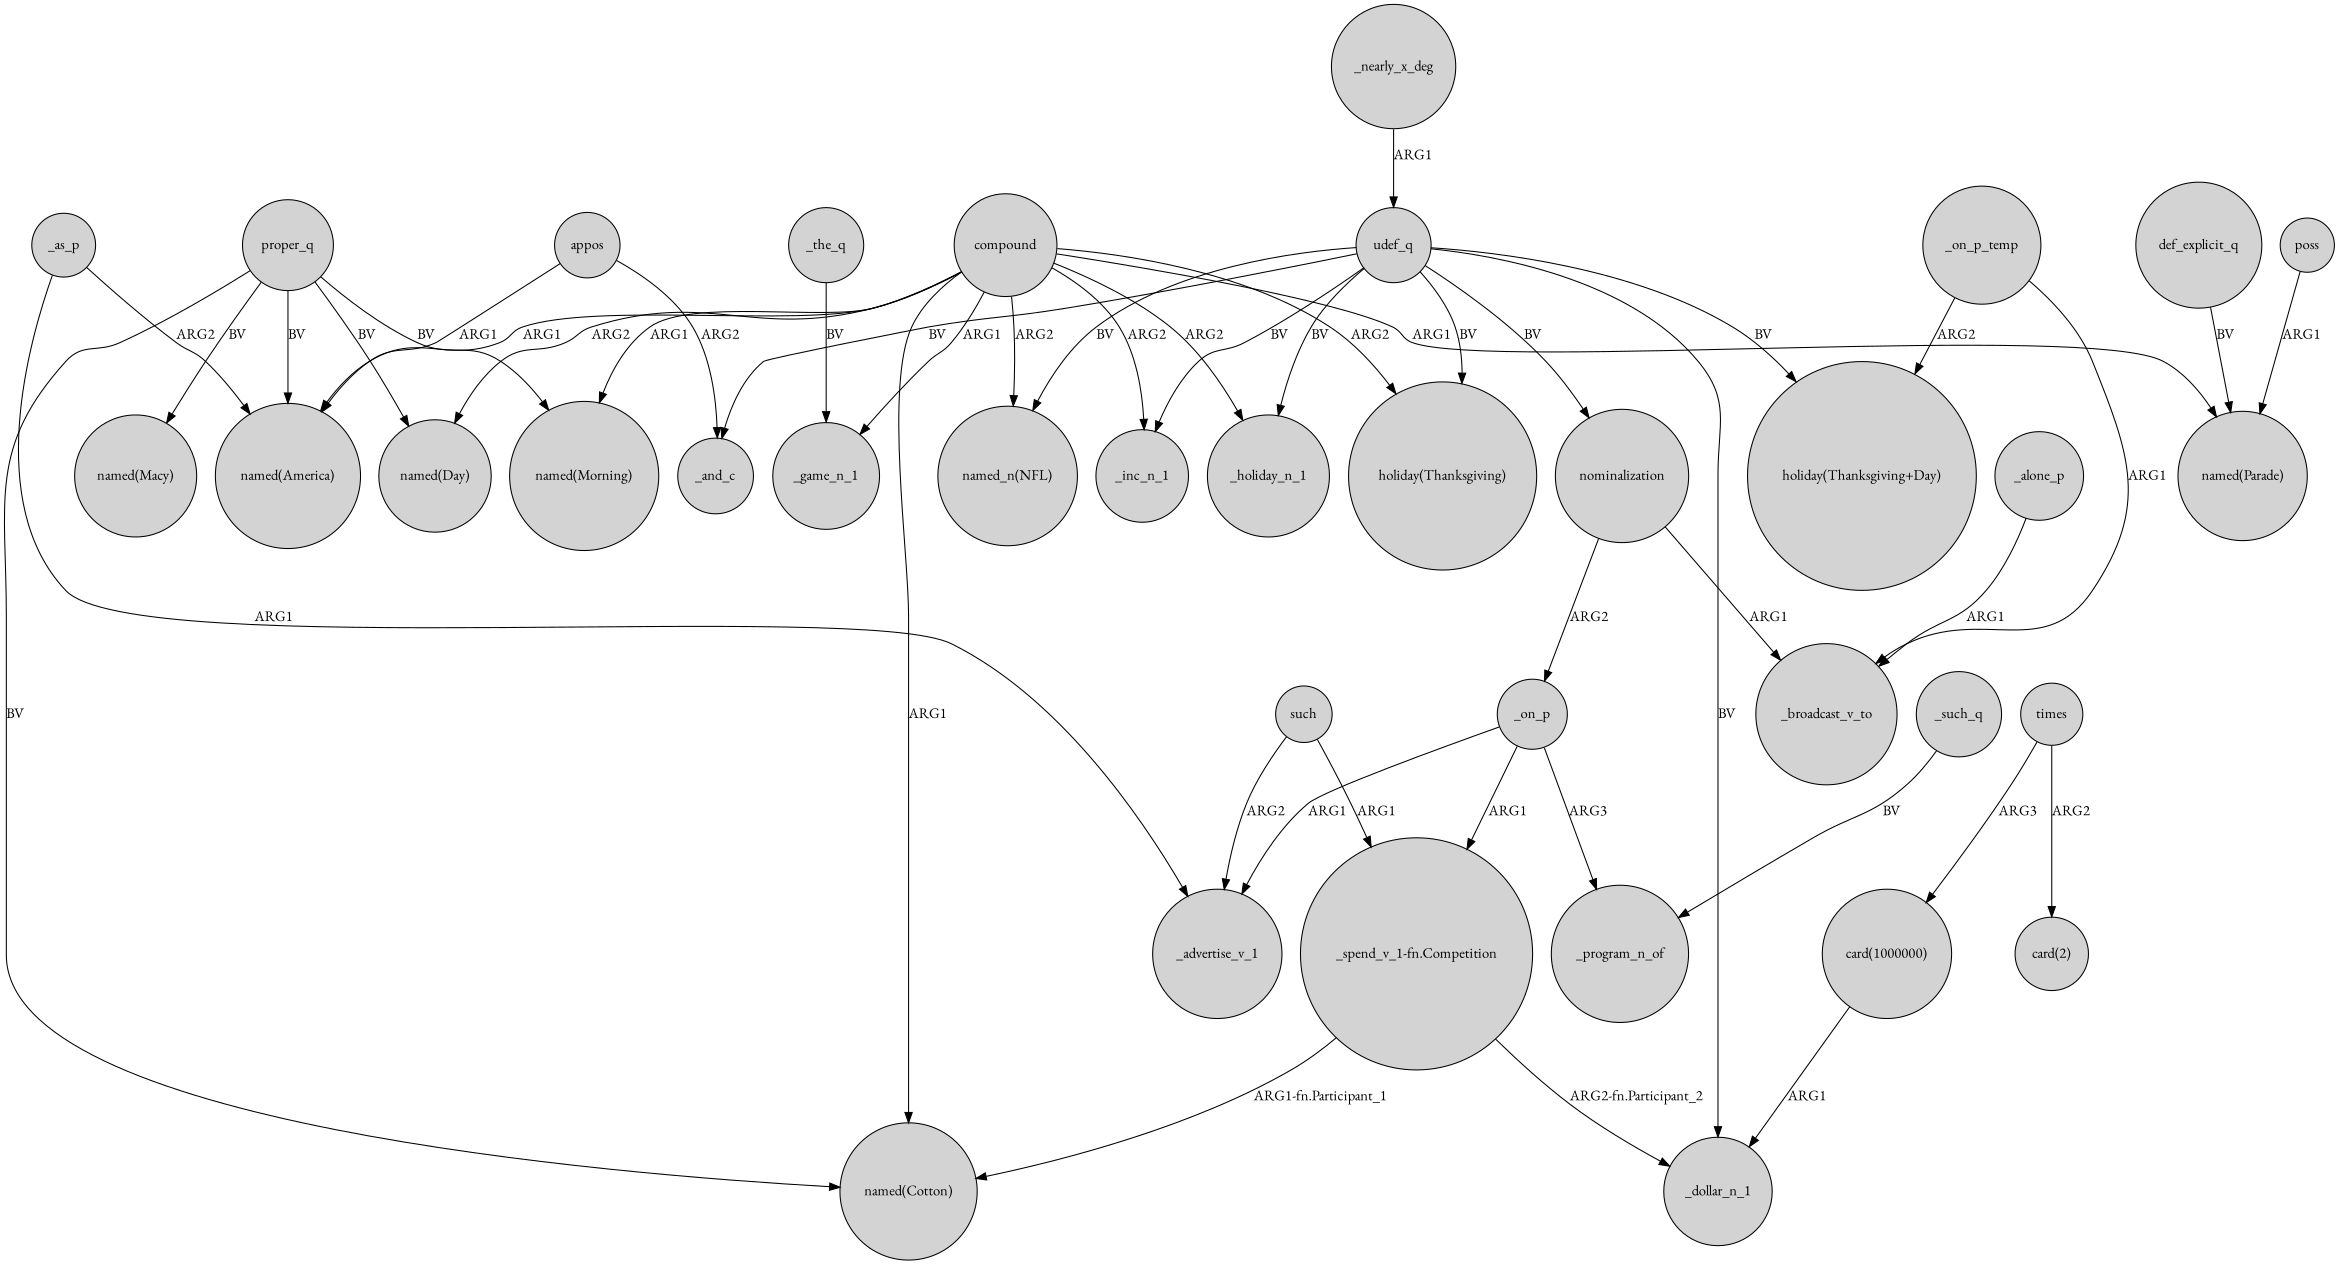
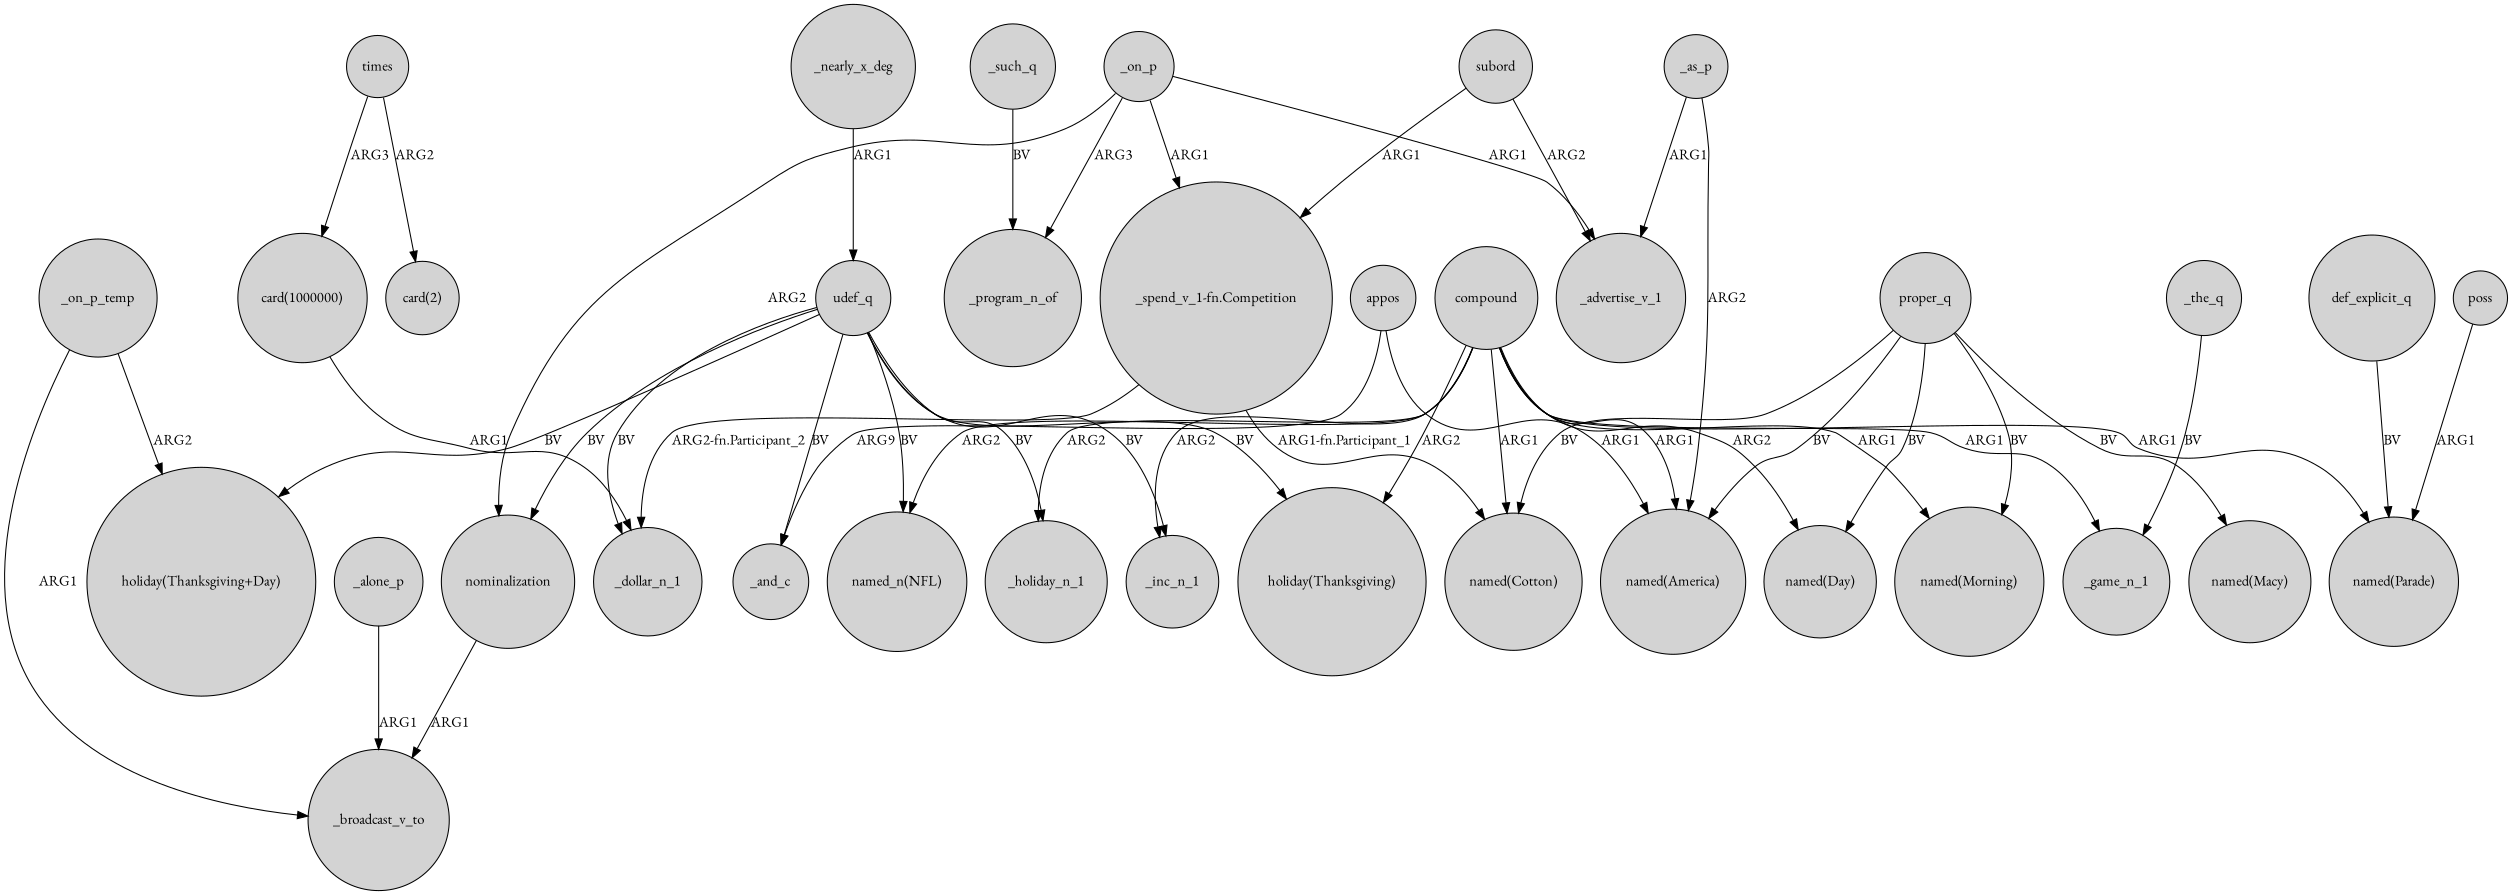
edge "appos" -> "_and_c": label "ARG2" -> "ARG9"
edge "nominalization" -> "_on_p": reversed
node "such": label "such" -> "subord"
